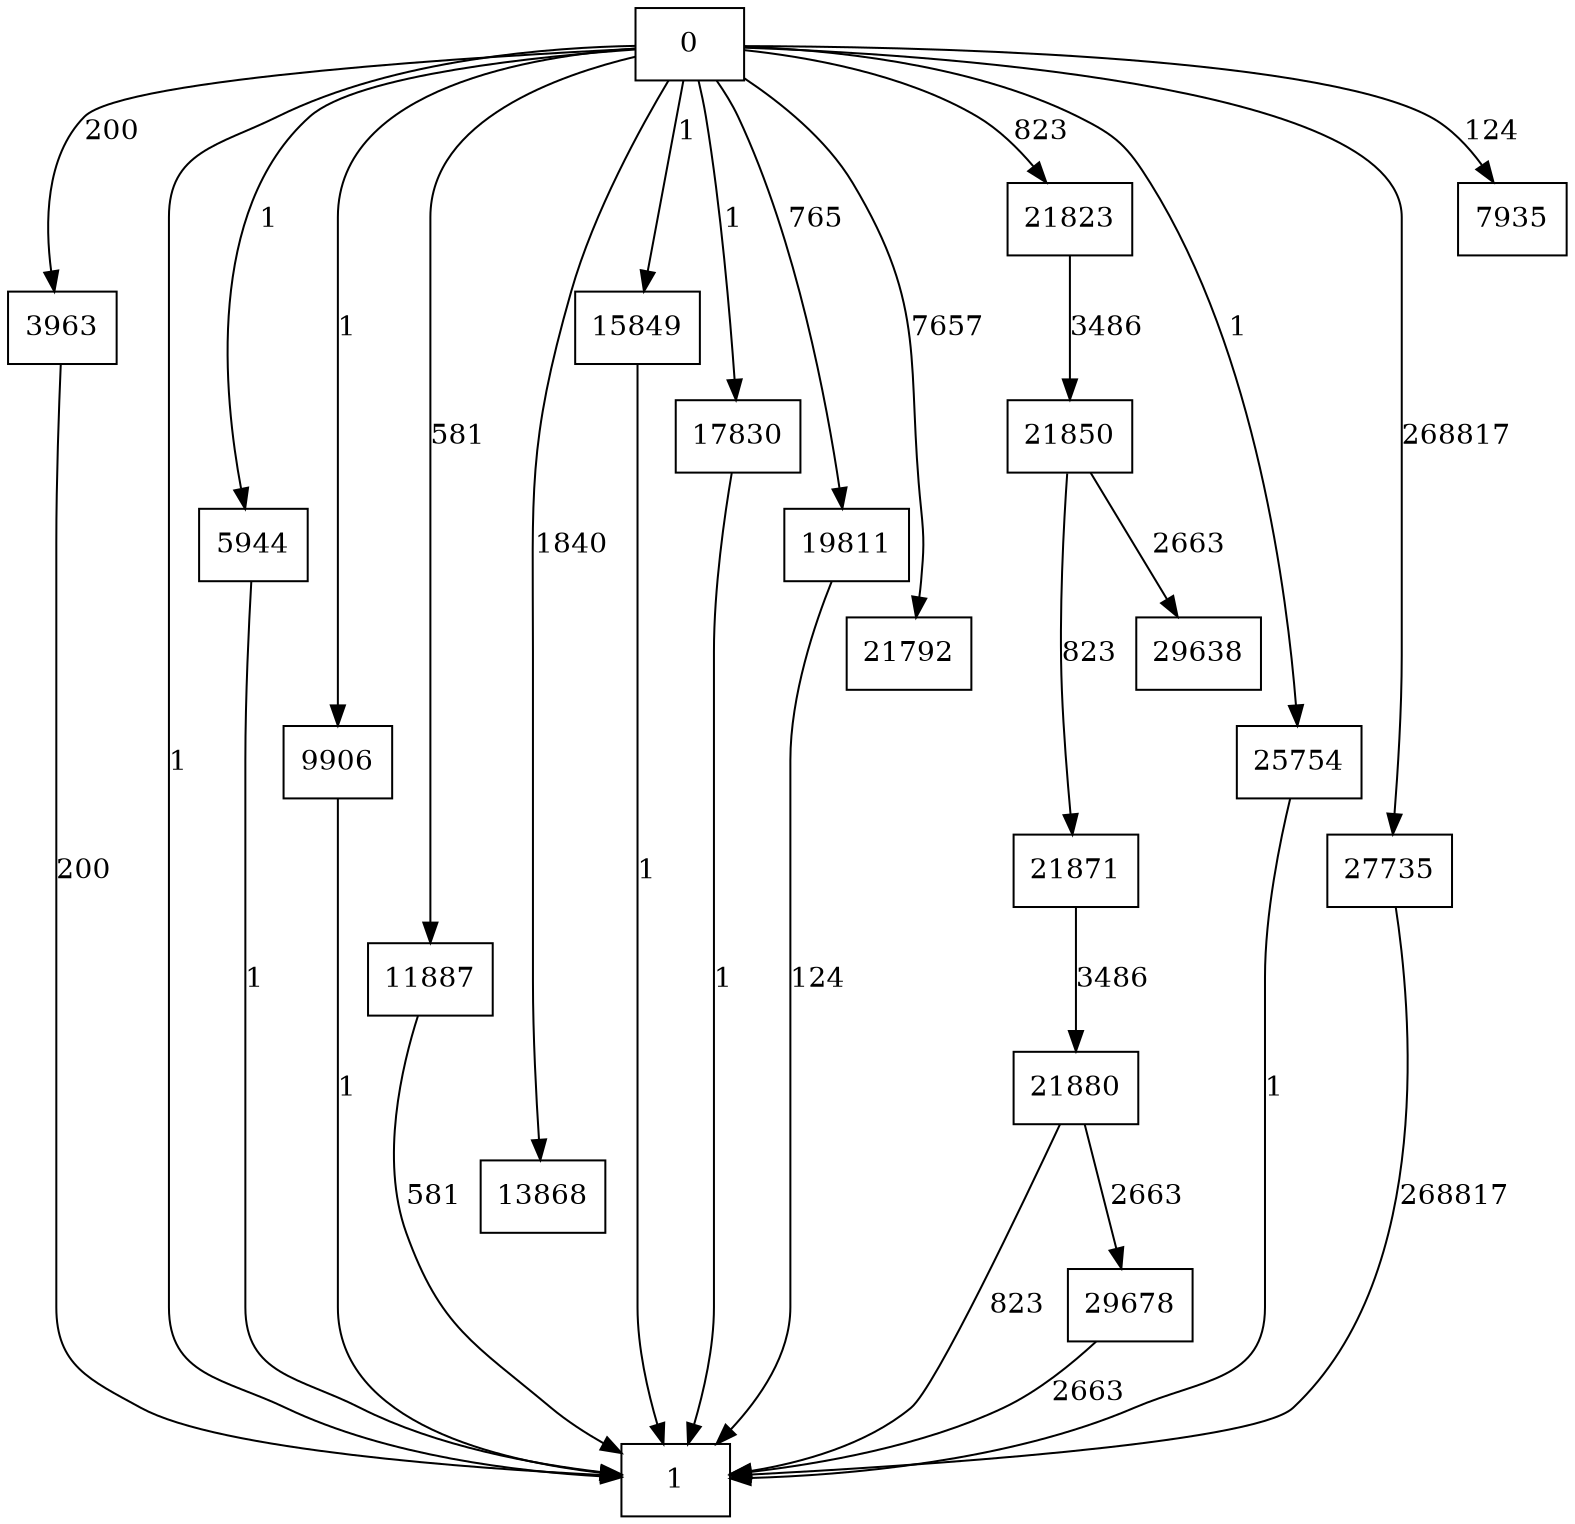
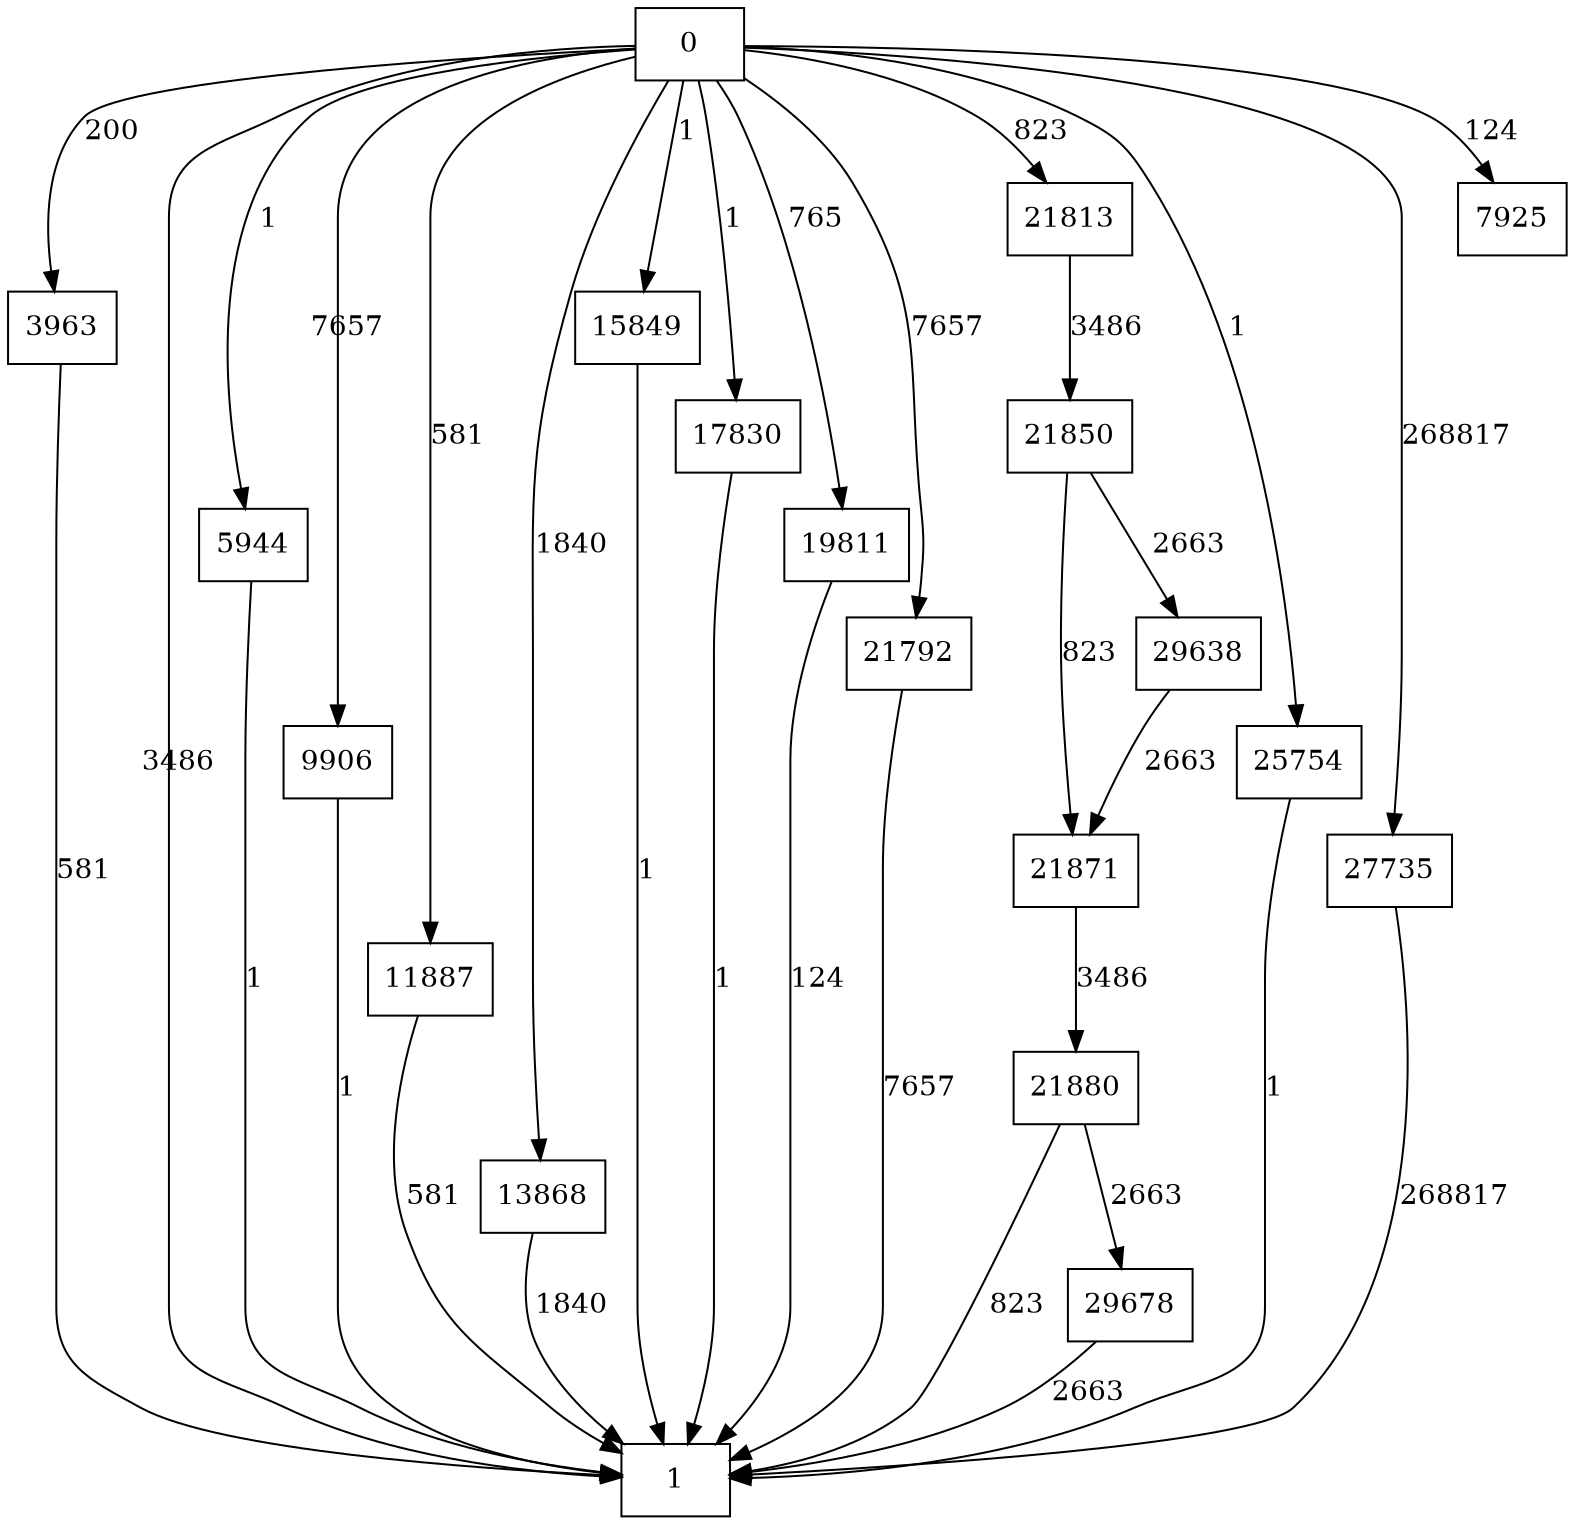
node "21823": label "21823" -> "21813"
node "7935": label "7935" -> "7925"
edge "0" -> "9906": label "1" -> "7657"
edge "29638" -> "21871": added, label "2663"
edge "0" -> "1": label "1" -> "3486"
edge "3963" -> "1": label "200" -> "581"
edge "21792" -> "1": added, label "7657"
edge "13868" -> "1": added, label "1840"
